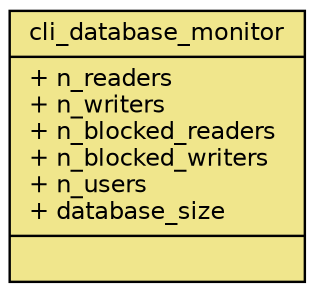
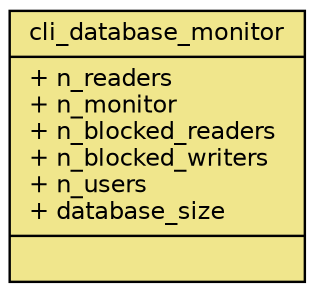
node "cli_database_monitor": text "+ n_writers" -> "+ n_monitor"
